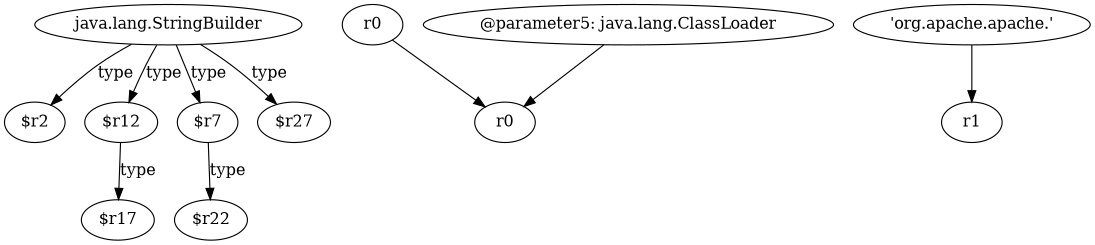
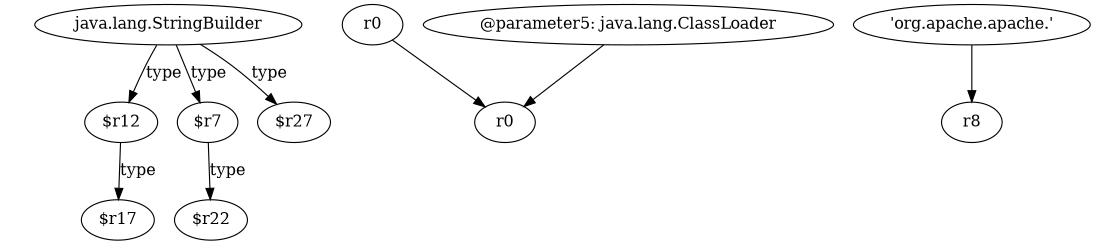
node "$r2": removed
node "r1": label "r1" -> "r8"
